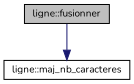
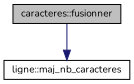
node "ligne::fusionner": label "ligne::fusionner" -> "caracteres::fusionner"
